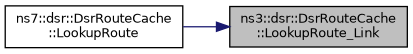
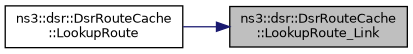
node "ns7::dsr::DsrRouteCache ::LookupRoute": label "ns7::dsr::DsrRouteCache ::LookupRoute" -> "ns3::dsr::DsrRouteCache ::LookupRoute"
